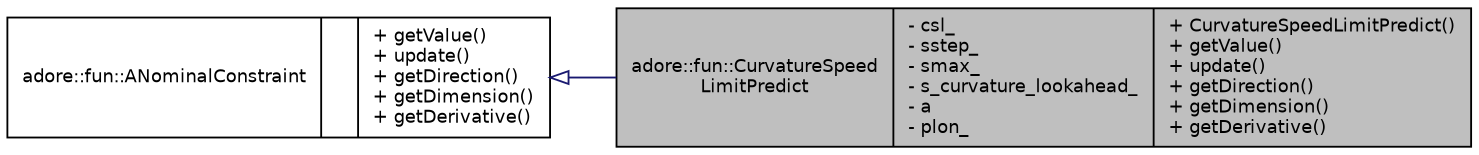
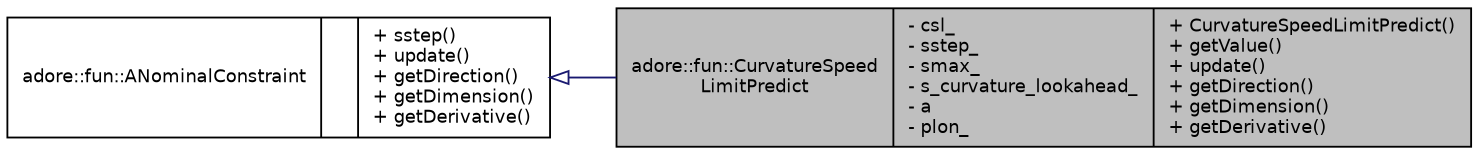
node "adore::fun::ANominalConstraint": text "+ getValue()" -> "+ sstep()"
